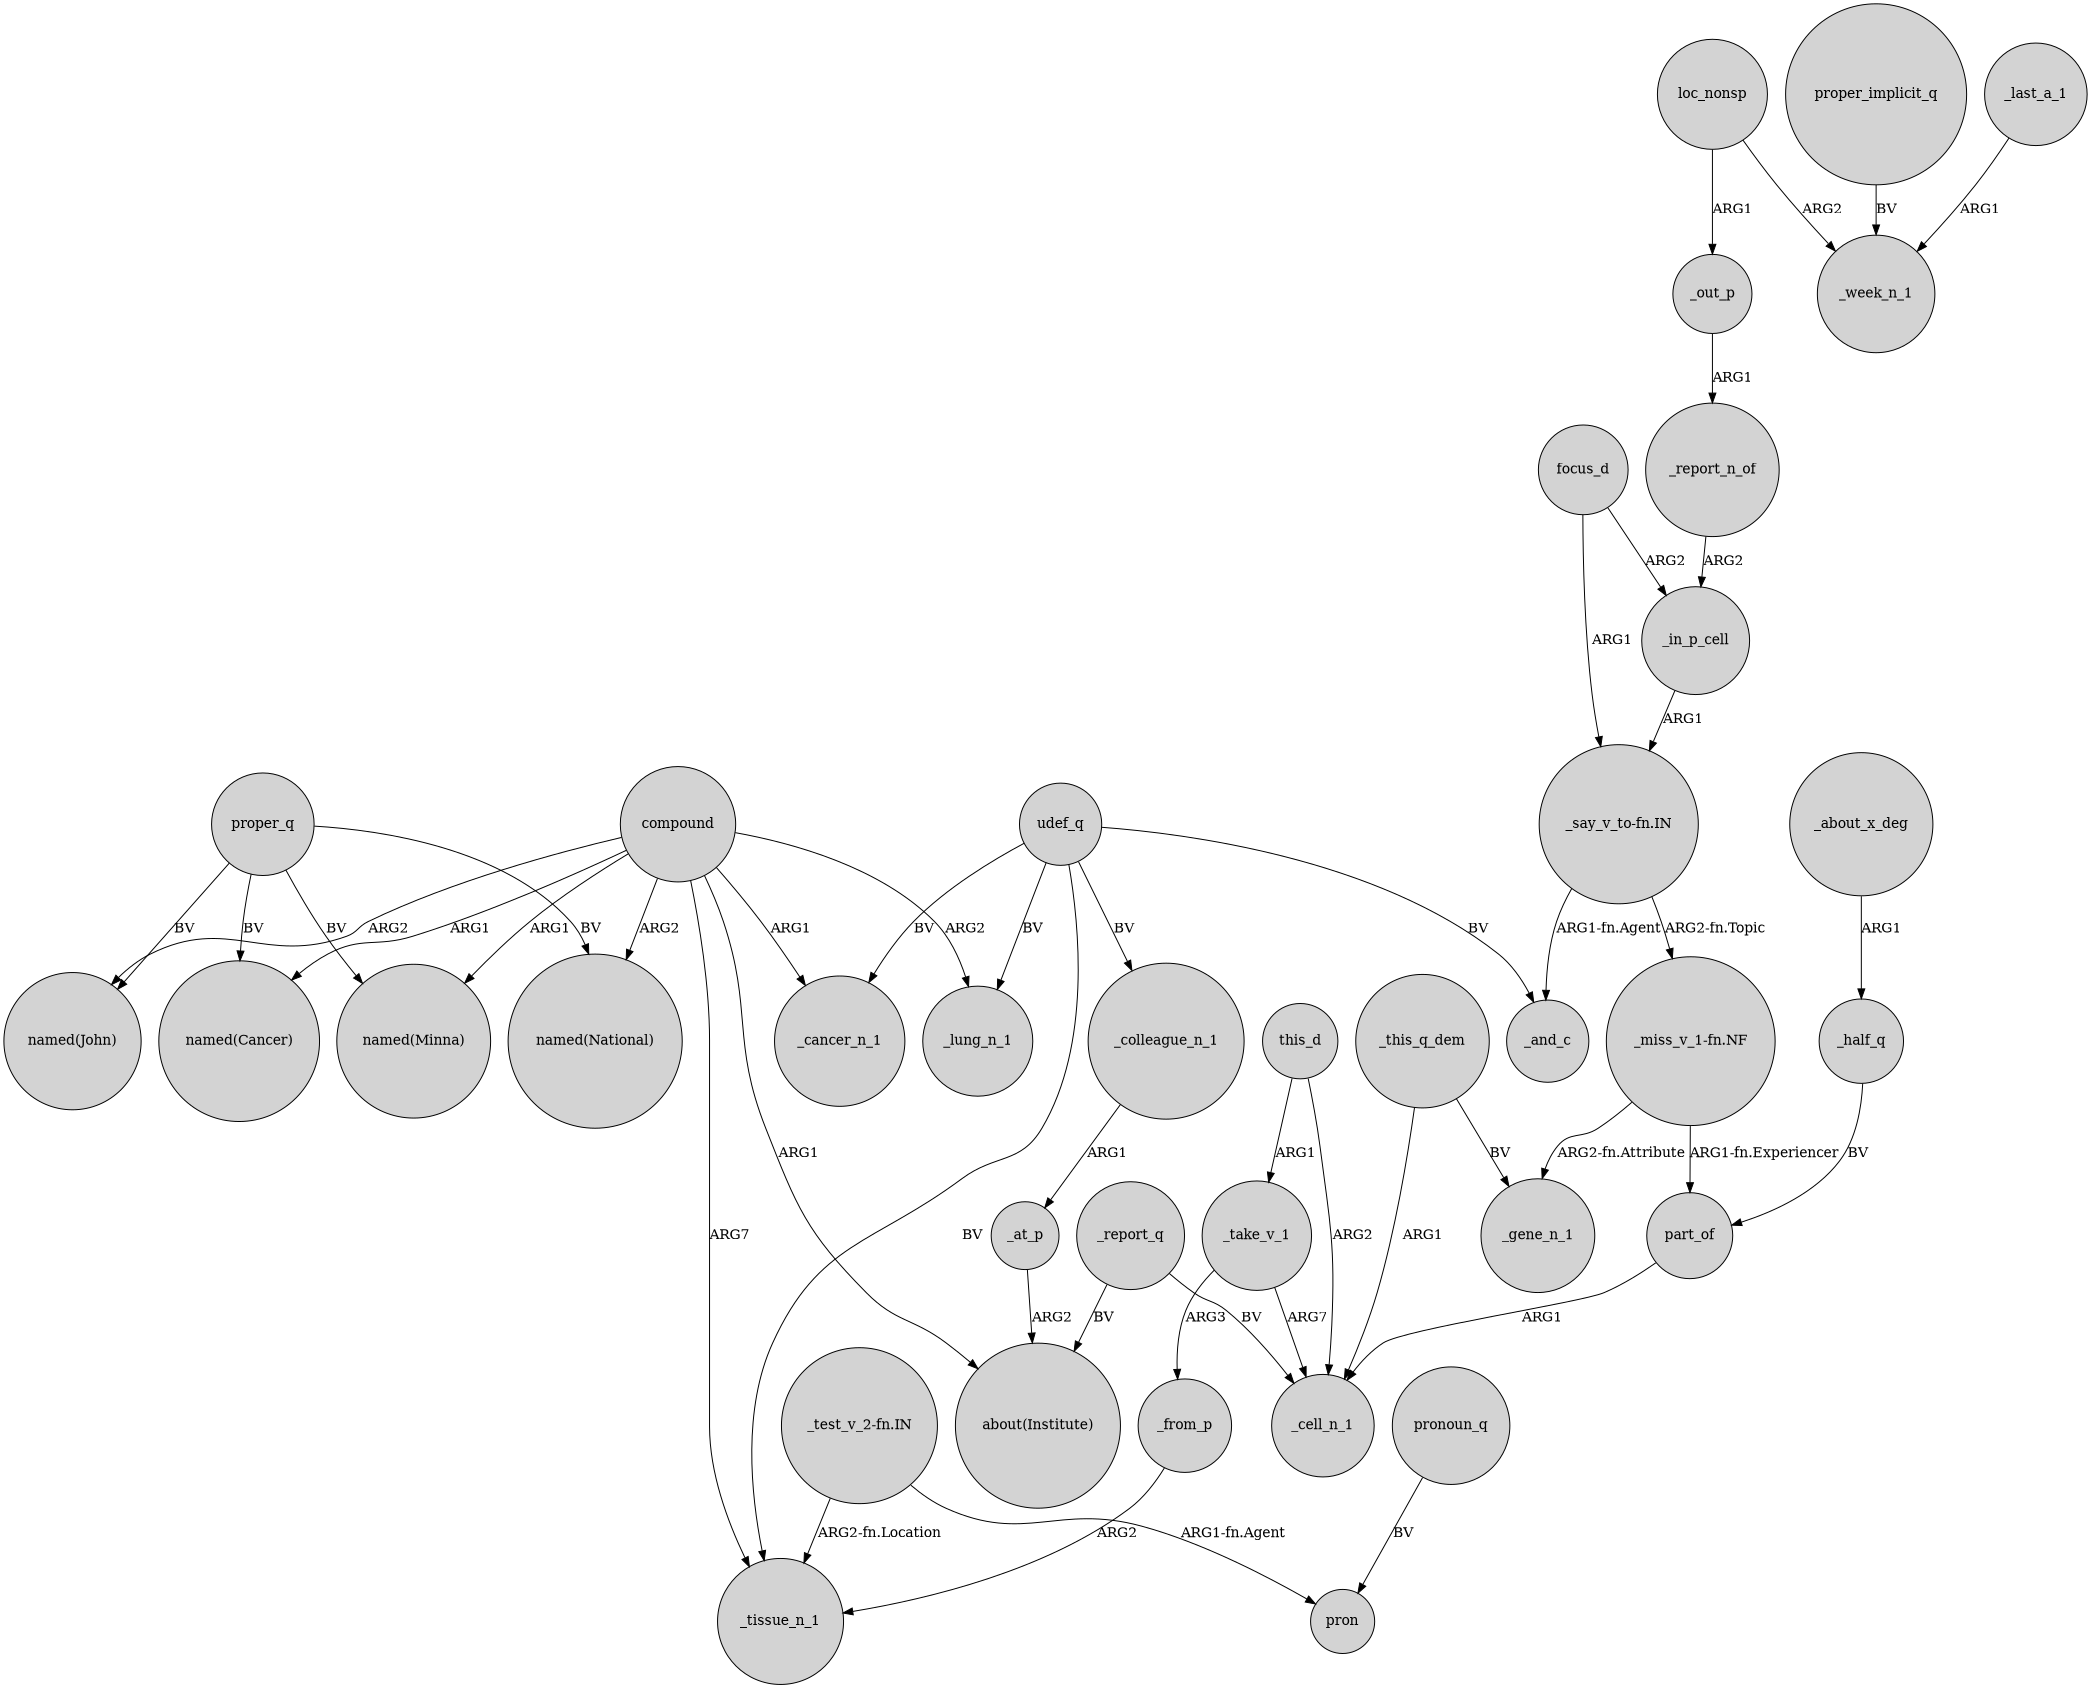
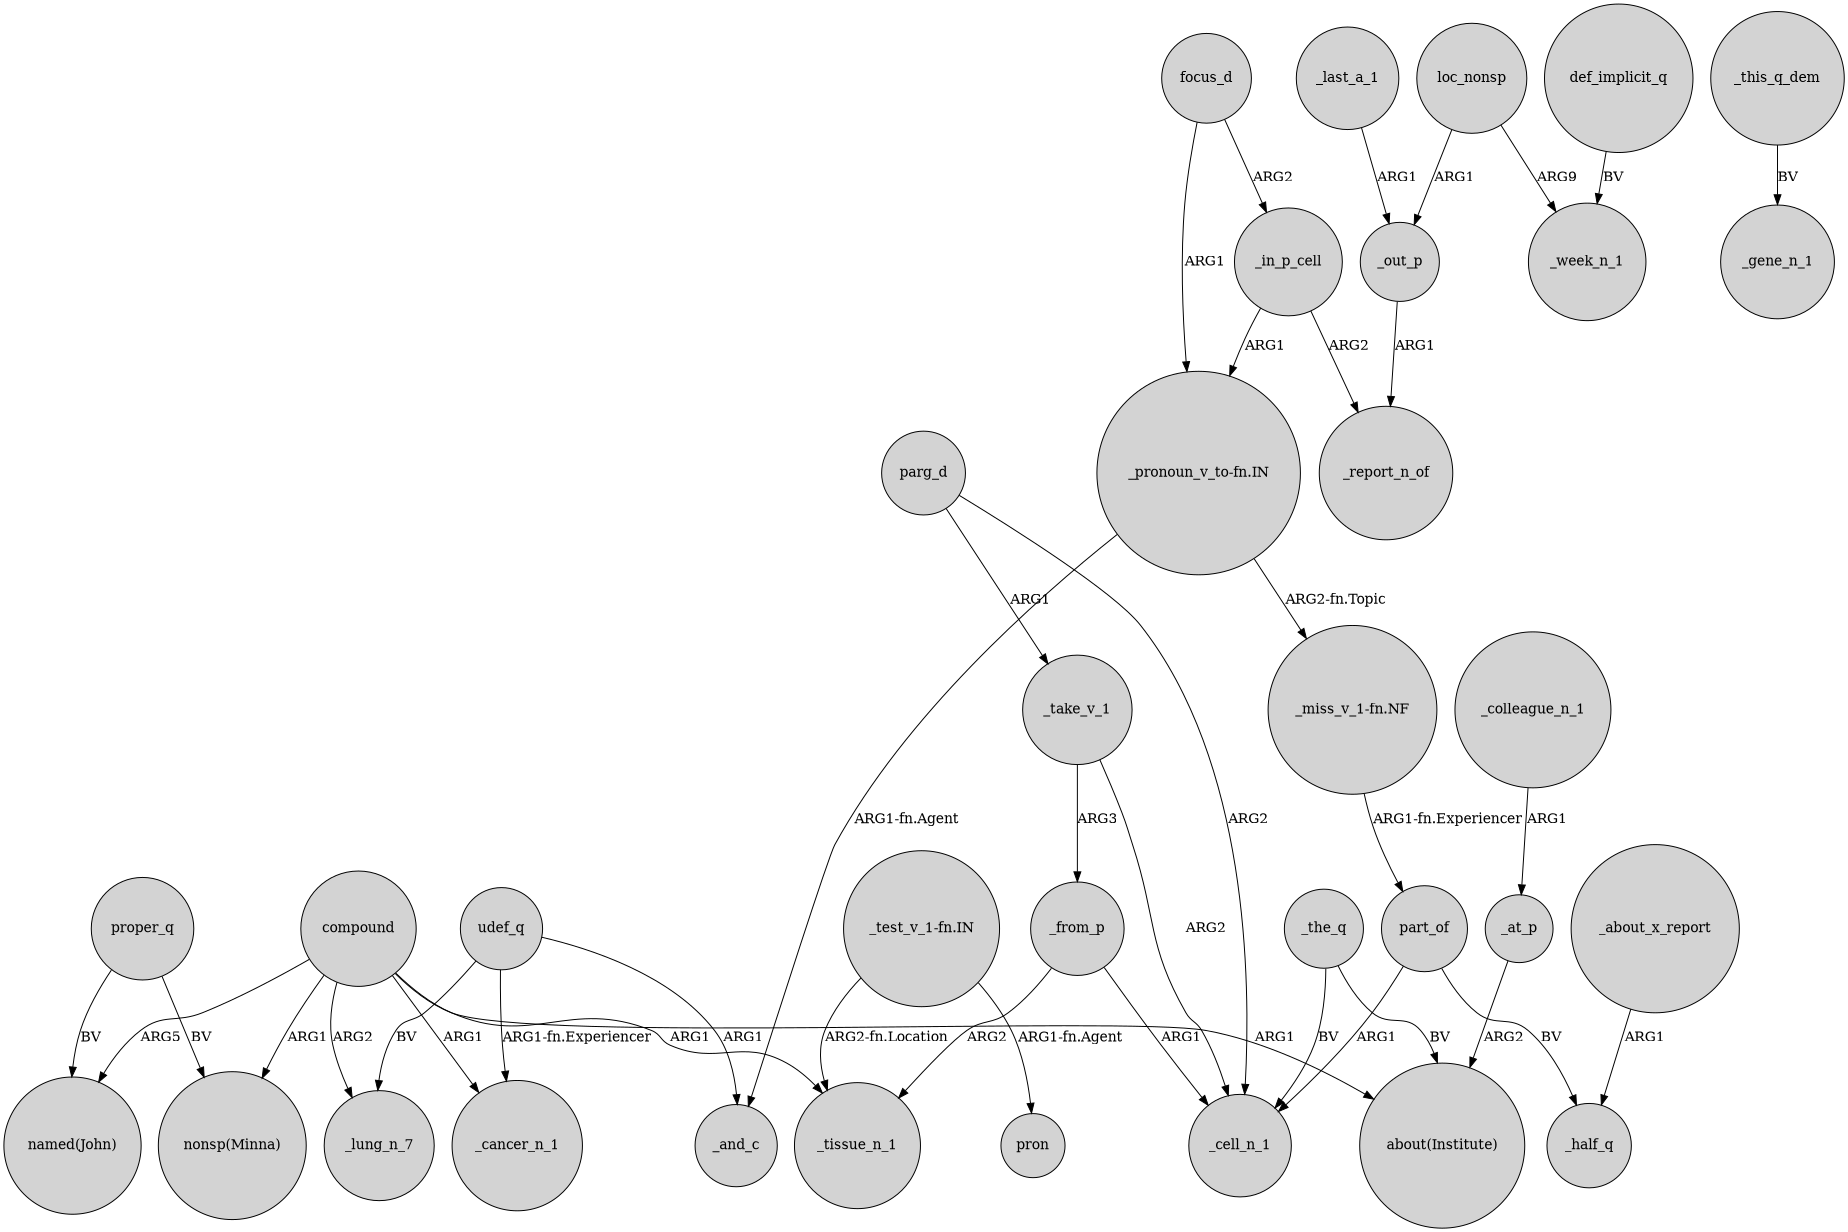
node "proper_implicit_q": label "proper_implicit_q" -> "def_implicit_q"
edge "_last_a_1" -> "_week_n_1": now "_last_a_1" -> "_out_p"
edge "loc_nonsp" -> "_week_n_1": label "ARG2" -> "ARG9"
edge "_report_n_of" -> "_in_p_cell": reversed
node "_say_v_to-fn.IN": label "_say_v_to-fn.IN" -> "_pronoun_v_to-fn.IN"
node "_about_x_deg": label "_about_x_deg" -> "_about_x_report"
edge "udef_q" -> "_colleague_n_1": removed, label "BV"
edge "compound" -> "named(John)": label "ARG2" -> "ARG5"
edge "udef_q" -> "_cancer_n_1": label "BV" -> "ARG1-fn.Experiencer"
edge "udef_q" -> "_and_c": label "BV" -> "ARG1"
node "named(Cancer)": removed
node "named(Minna)": label "named(Minna)" -> "nonsp(Minna)"
node "named(National)": removed
node "_lung_n_1": label "_lung_n_1" -> "_lung_n_7"
node "this_d": label "this_d" -> "parg_d"
edge "_miss_v_1-fn.NF" -> "_gene_n_1": removed, label "ARG2-fn.Attribute"
edge "_half_q" -> "part_of": reversed
edge "udef_q" -> "_tissue_n_1": removed, label "BV"
edge "compound" -> "_tissue_n_1": label "ARG7" -> "ARG1"
node "_report_q": label "_report_q" -> "_the_q"
edge "_this_q_dem" -> "_cell_n_1": now "_from_p" -> "_cell_n_1"
edge "_take_v_1" -> "_cell_n_1": label "ARG7" -> "ARG2"
node "_test_v_2-fn.IN": label "_test_v_2-fn.IN" -> "_test_v_1-fn.IN"
node "pronoun_q": removed
